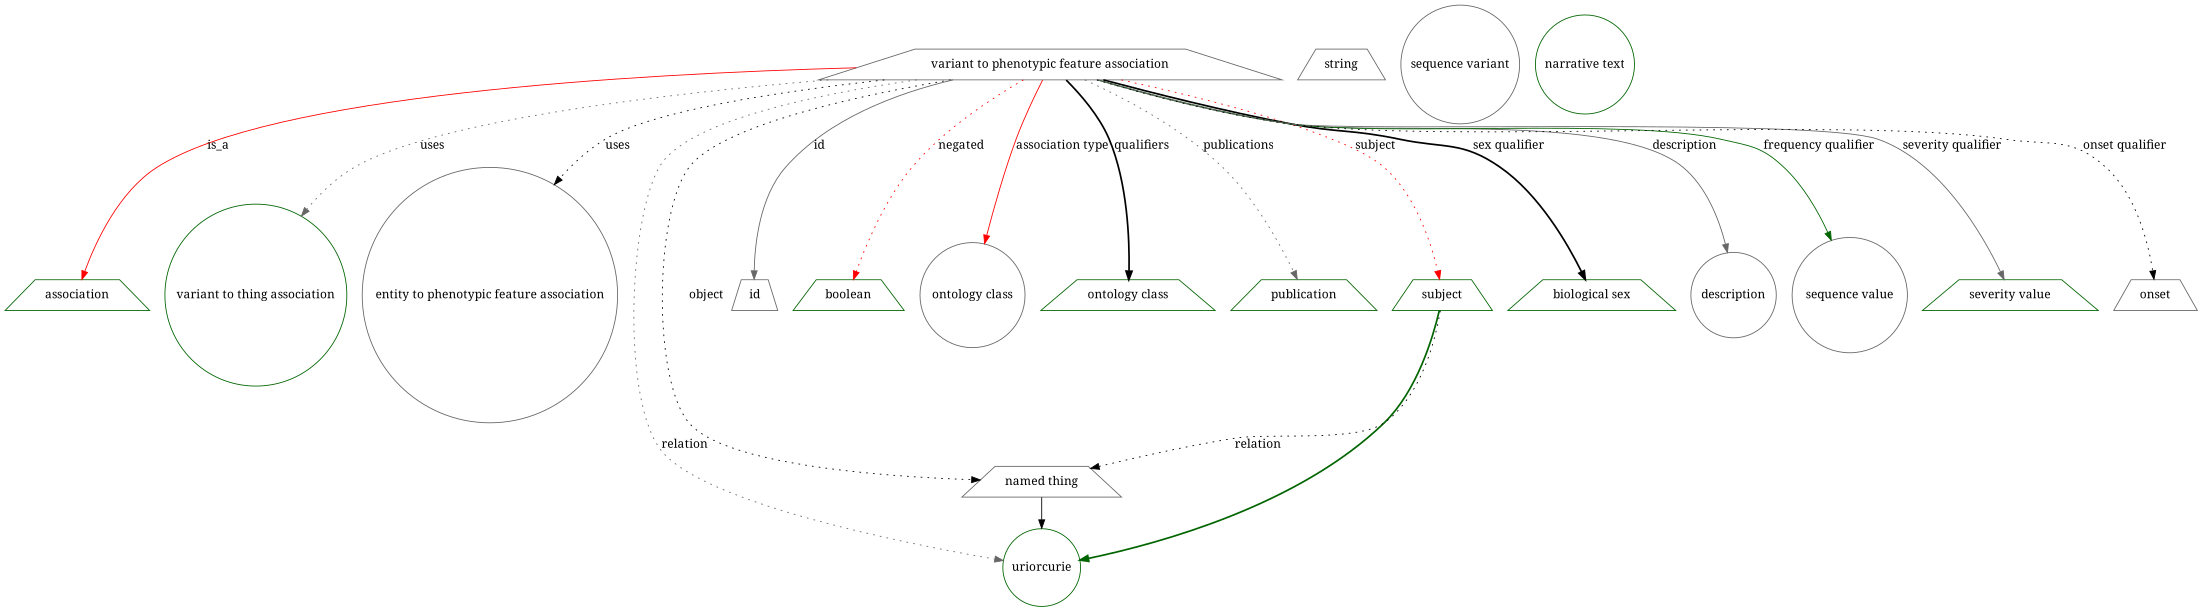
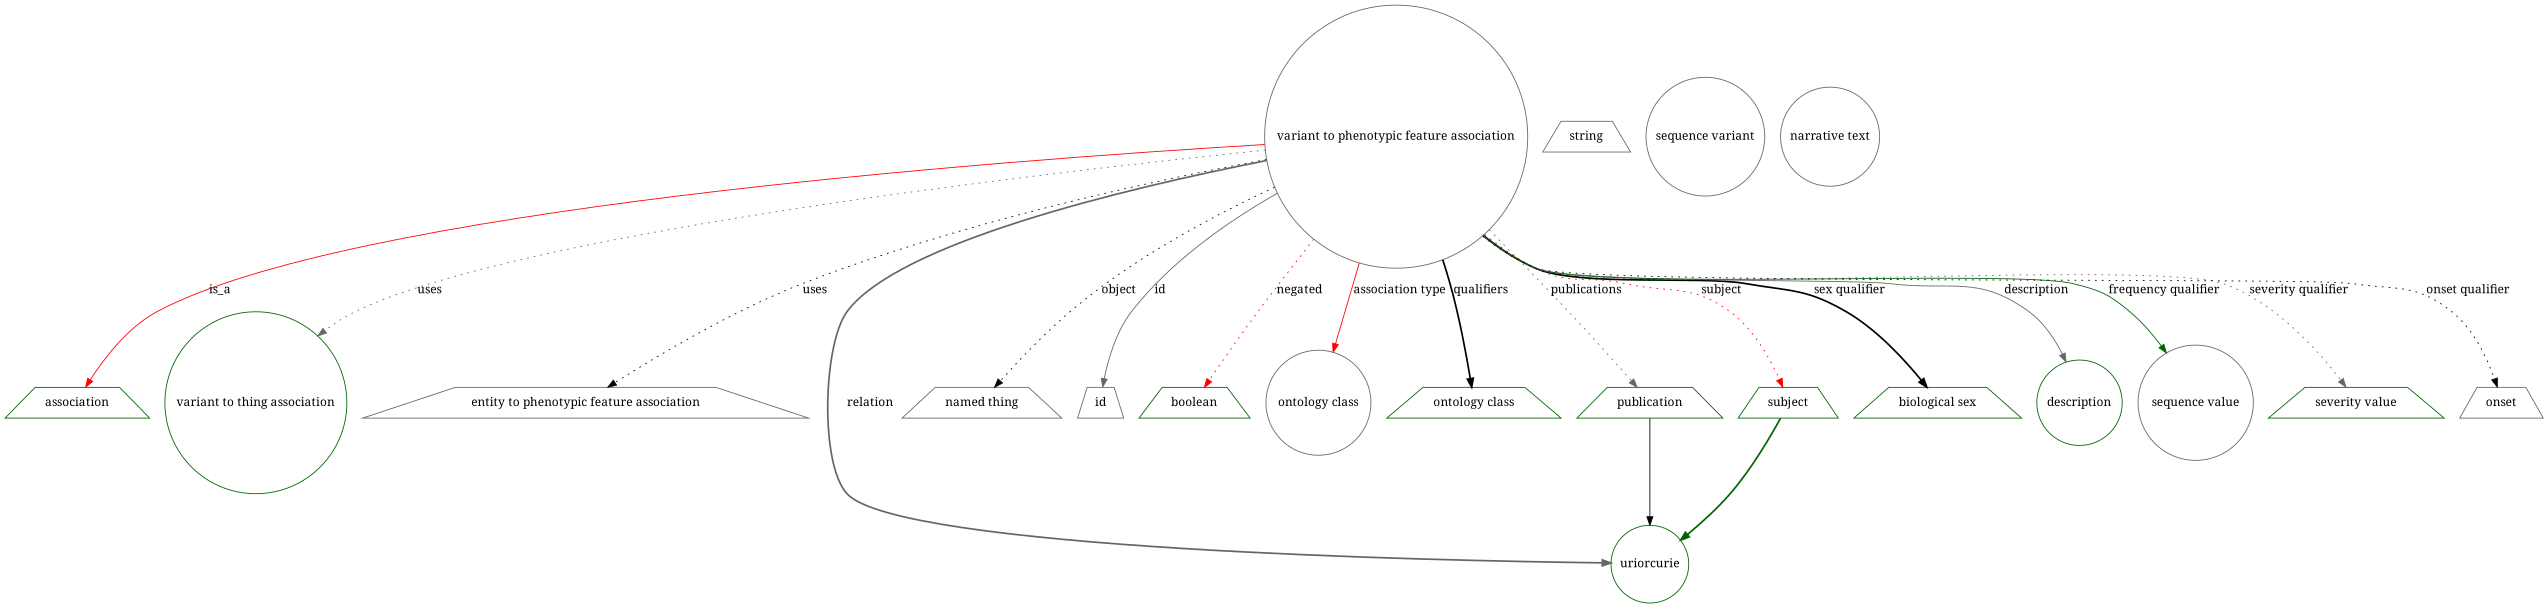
node "variant to phenotypic feature association": shape trapezium -> circle
node "narrative text": color darkgreen -> gray40
edge "variant to phenotypic feature association" -> "severity value": style solid -> dotted
node "entity to phenotypic feature association": shape circle -> trapezium
node "description": color gray40 -> darkgreen
edge "variant to phenotypic feature association" -> "uriorcurie": style dotted -> bold
edge "subject" -> "named thing": removed, label "relation"
edge "named thing" -> "uriorcurie": now "publication" -> "uriorcurie"
